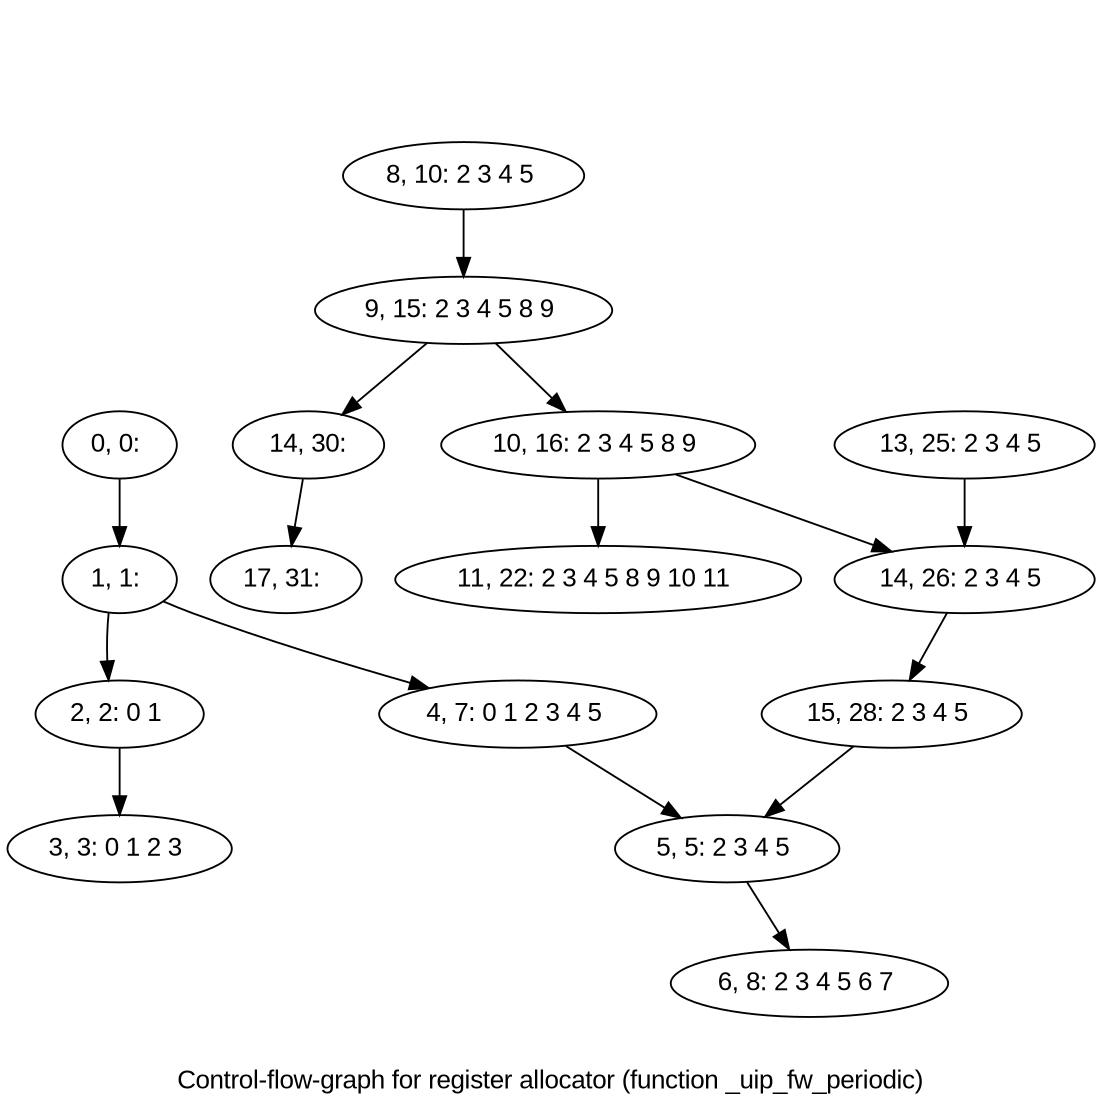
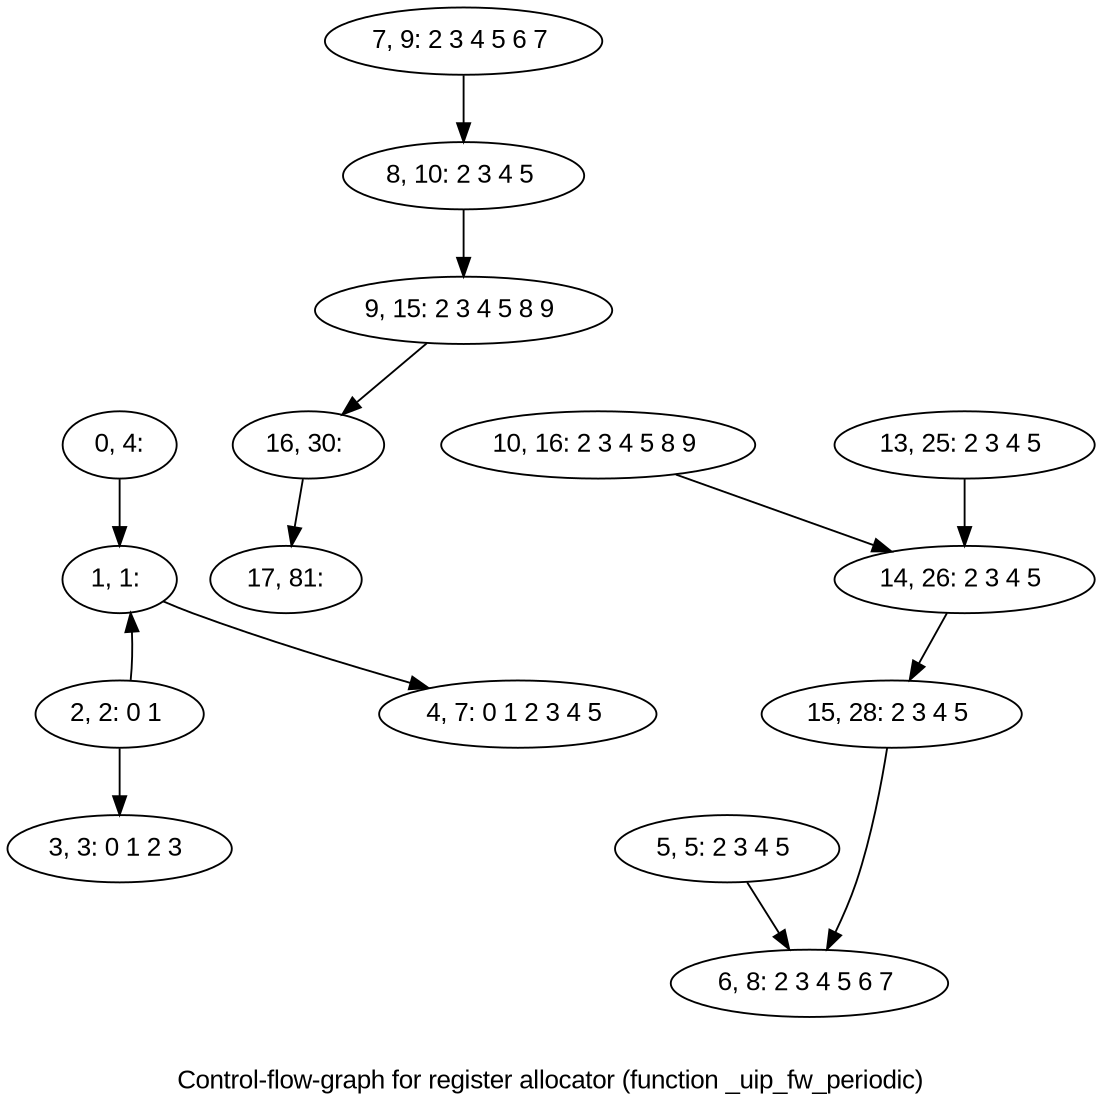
node "7, 9: 2 3 4 5 6 7": added
edge "9, 15: 2 3 4 5 8 9" -> "10, 16: 2 3 4 5 8 9": removed
node "0, 0:": label "0, 0:" -> "0, 4:"
node "14, 30:": label "14, 30:" -> "16, 30:"
node "17, 31:": label "17, 31:" -> "17, 81:"
node "11, 22: 2 3 4 5 8 9 10 11": removed
edge "1, 1:" -> "2, 2: 0 1": reversed
edge "15, 28: 2 3 4 5" -> "5, 5: 2 3 4 5": now "15, 28: 2 3 4 5" -> "6, 8: 2 3 4 5 6 7"
edge "4, 7: 0 1 2 3 4 5" -> "5, 5: 2 3 4 5": removed
